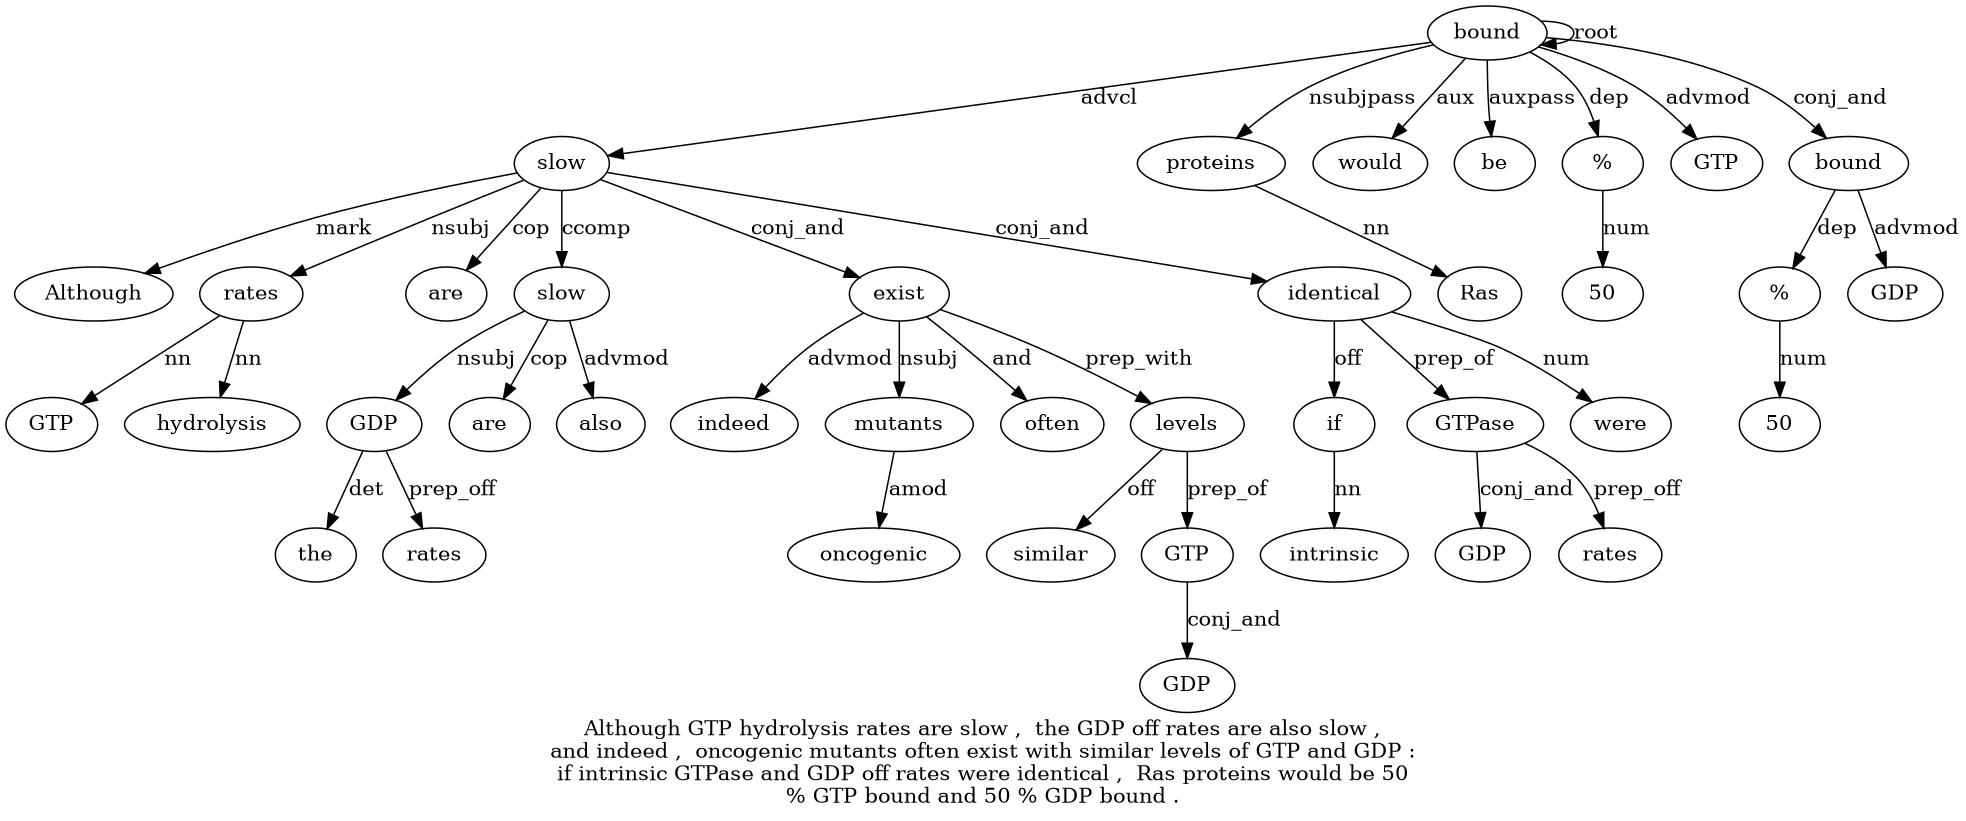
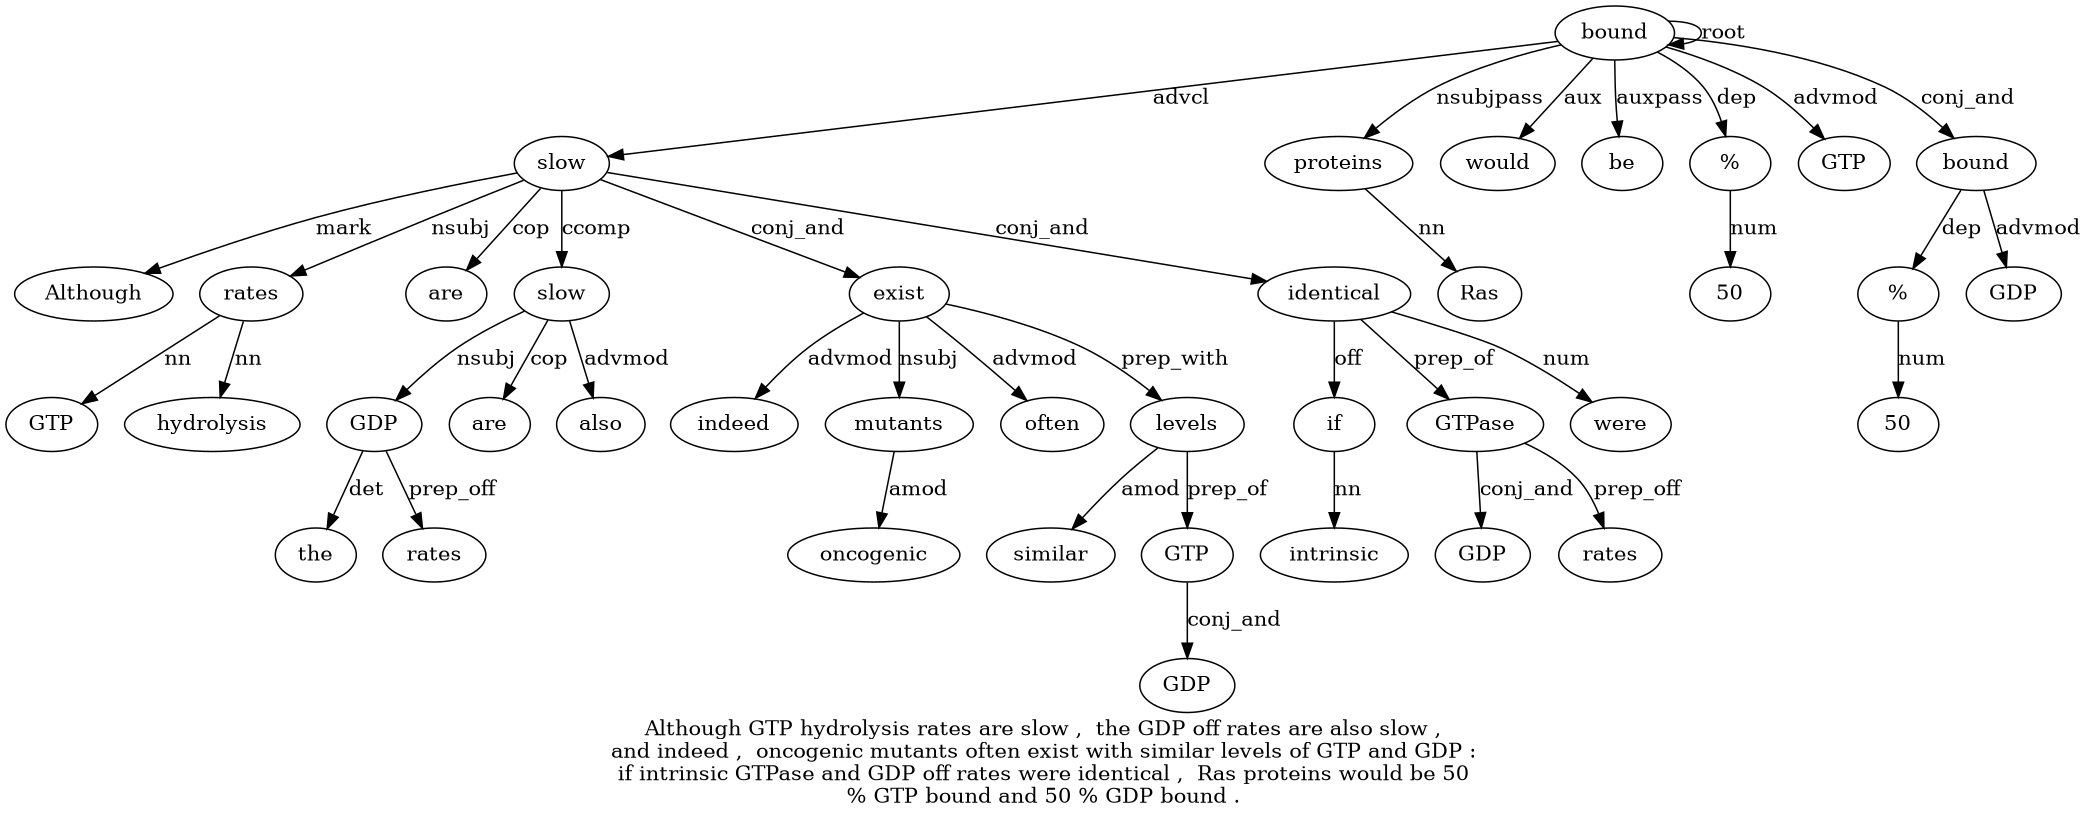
edge "exist" -> "often": label "and" -> "advmod"
edge "levels" -> "similar": label "off" -> "amod"
